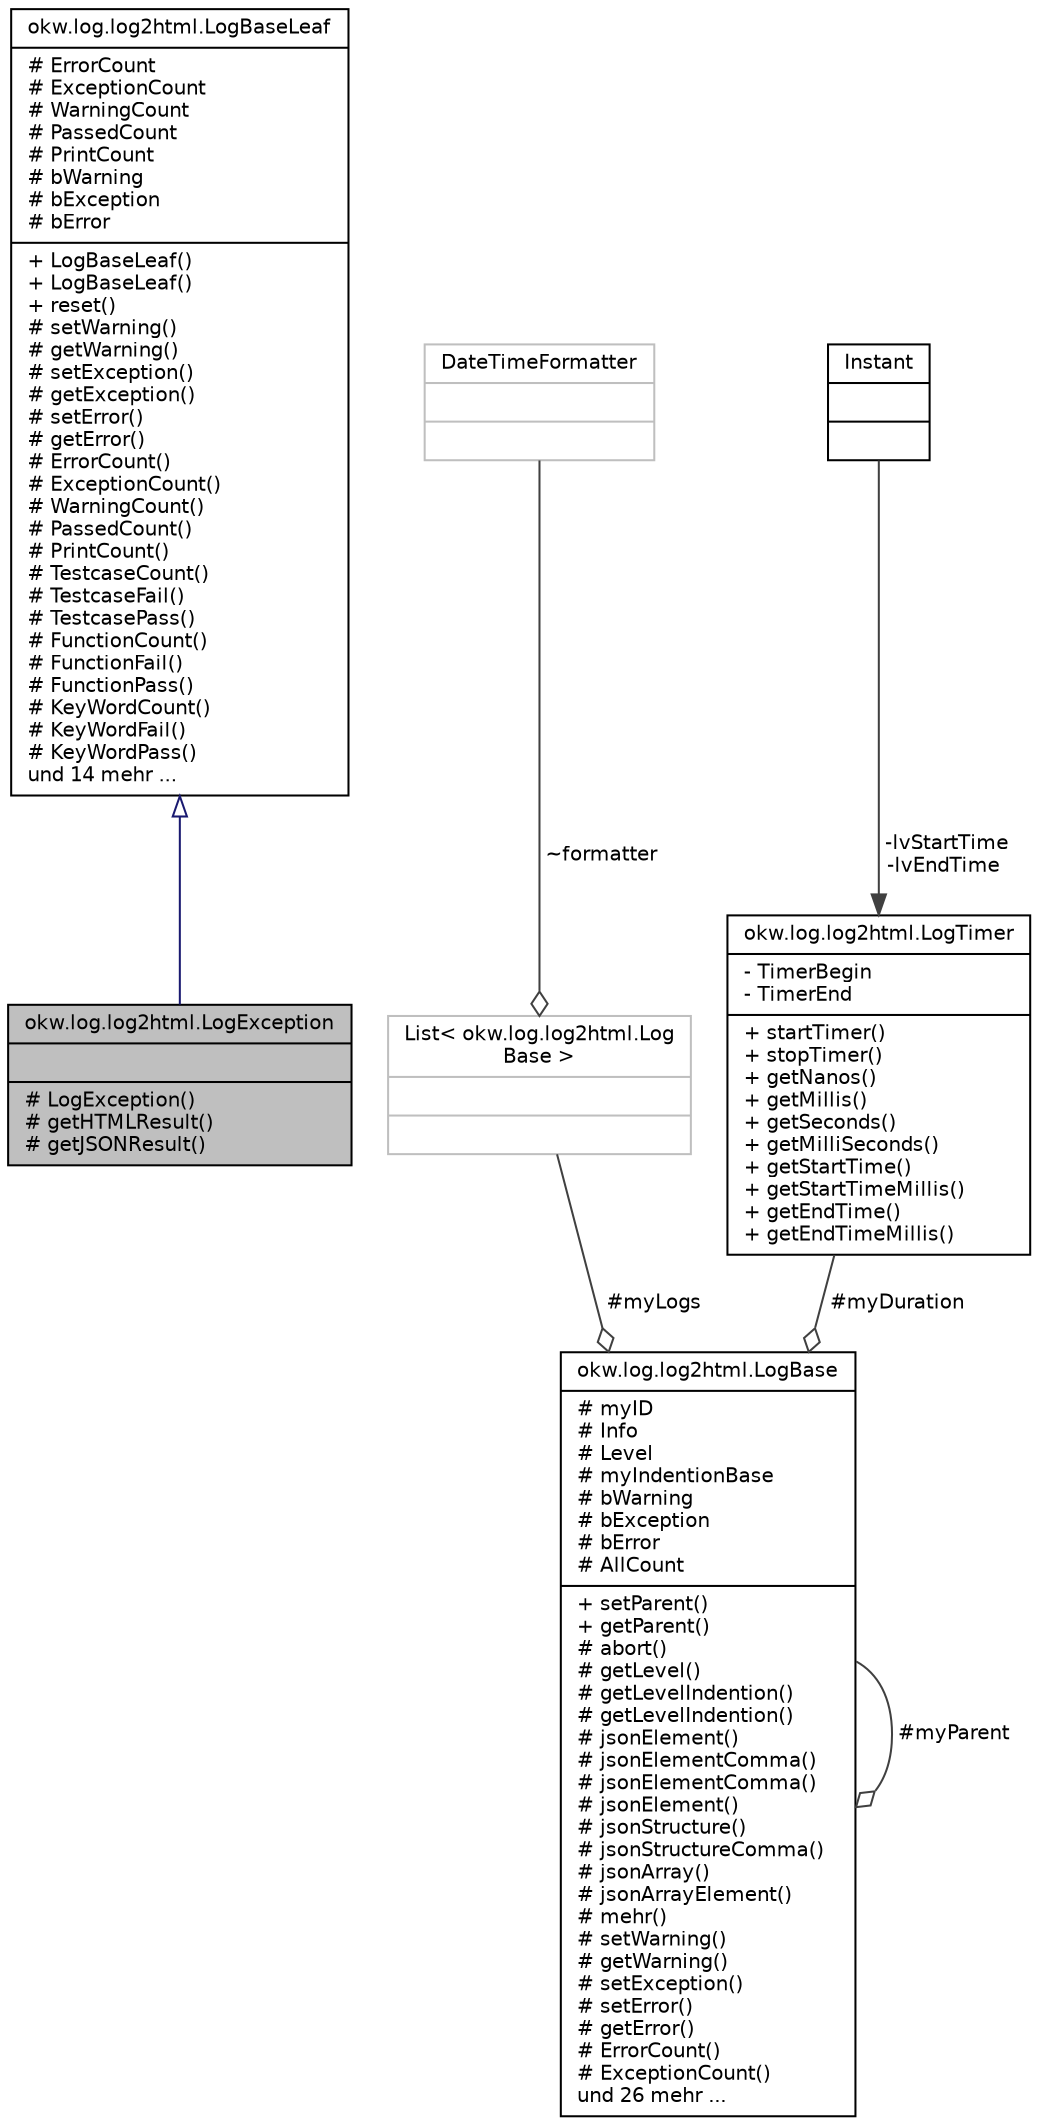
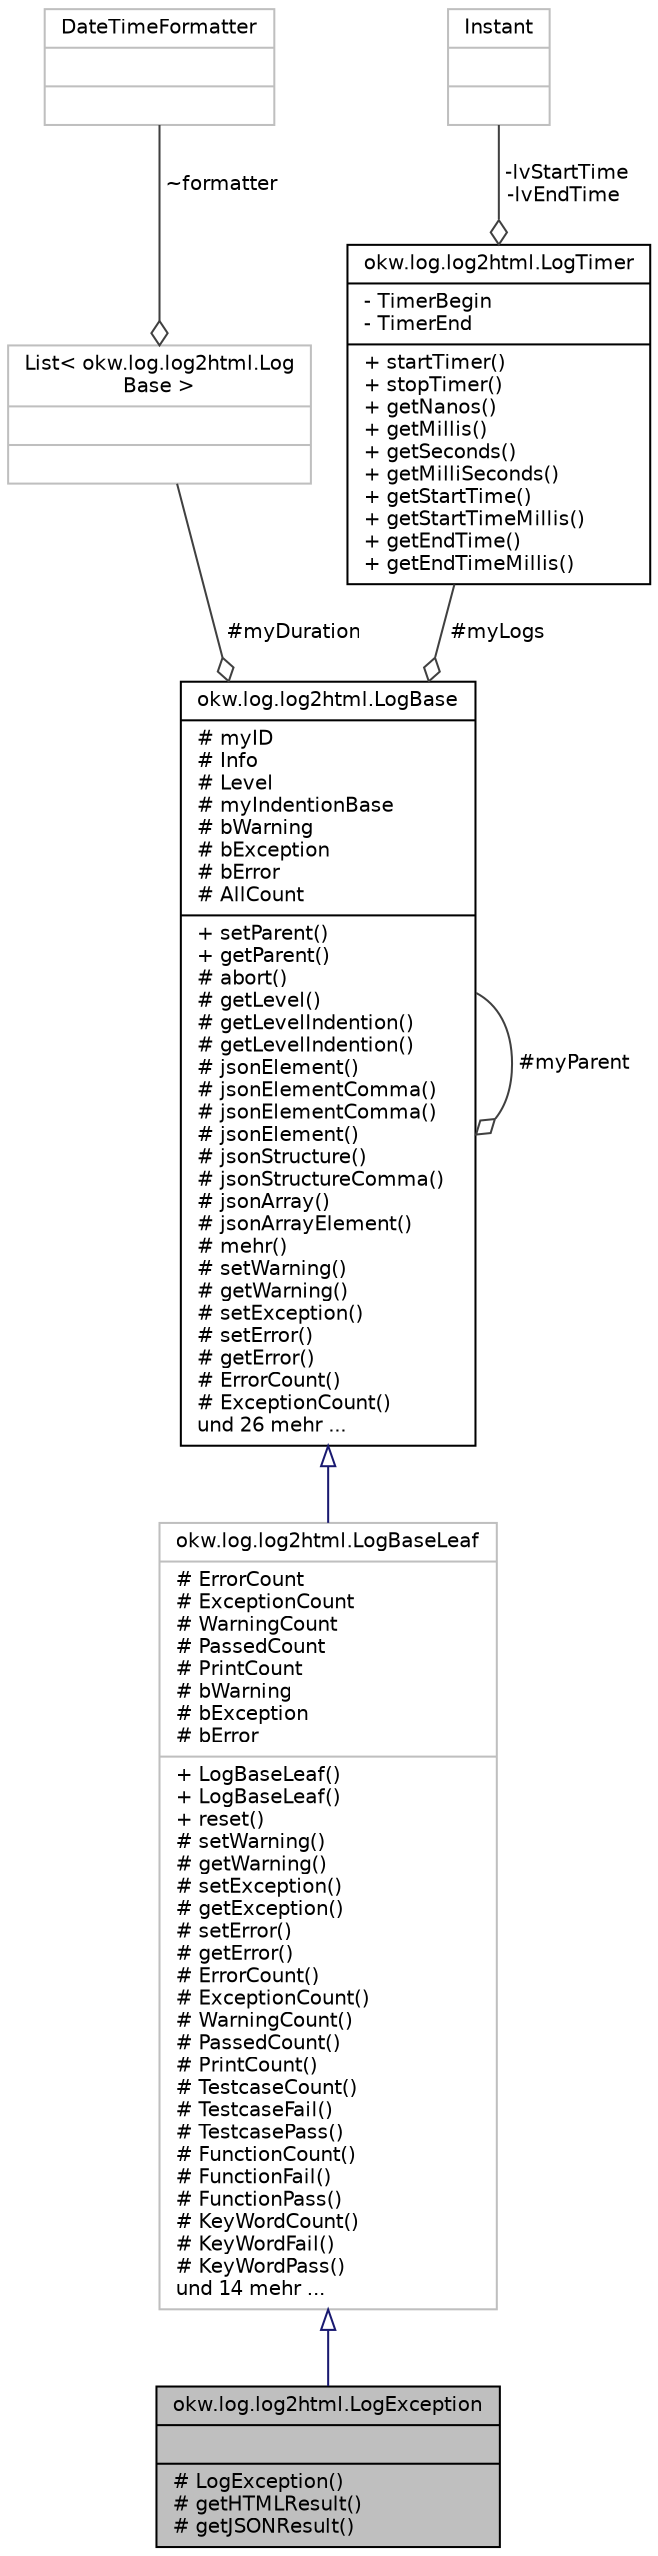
node "okw.log.log2html.LogBaseLeaf": color black -> grey75
node "Instant": color black -> grey75
edge "Instant" -> "okw.log.log2html.LogTimer": arrowhead normal -> odiamond
edge "List< okw.log.log2html.Log" -> "okw.log.log2html.LogBase": label " #myLogs" -> " #myDuration"
edge "okw.log.log2html.LogTimer" -> "okw.log.log2html.LogBase": label " #myDuration" -> " #myLogs"
edge "okw.log.log2html.LogBaseLeaf" -> "okw.log.log2html.LogBase": added
